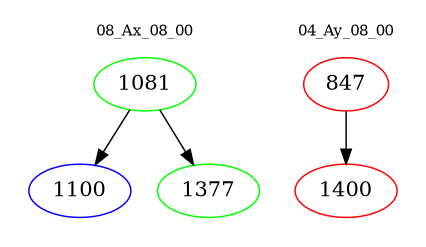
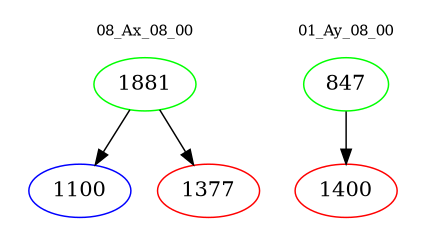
cluster "04_Ay_08_00": label "04_Ay_08_00" -> "01_Ay_08_00"
node "1081": label "1081" -> "1881"
node "847": color red -> green
node "1377": color green -> red
